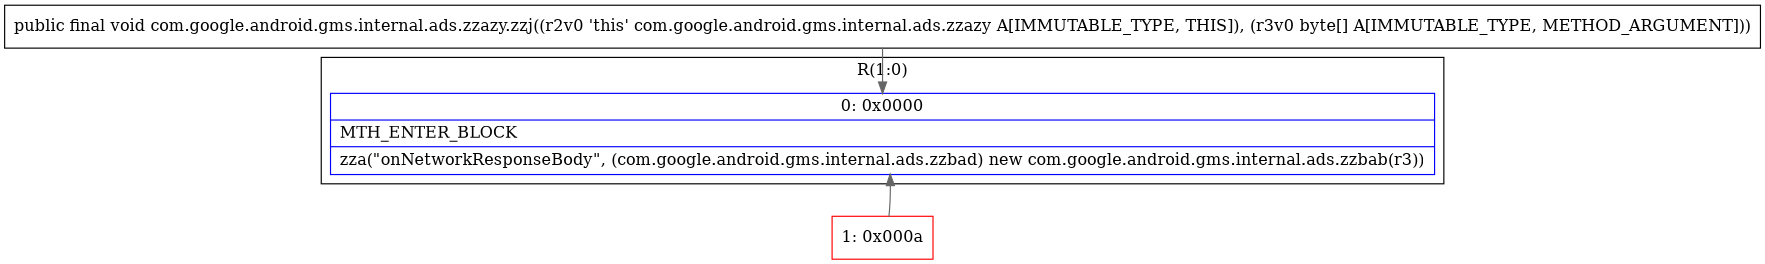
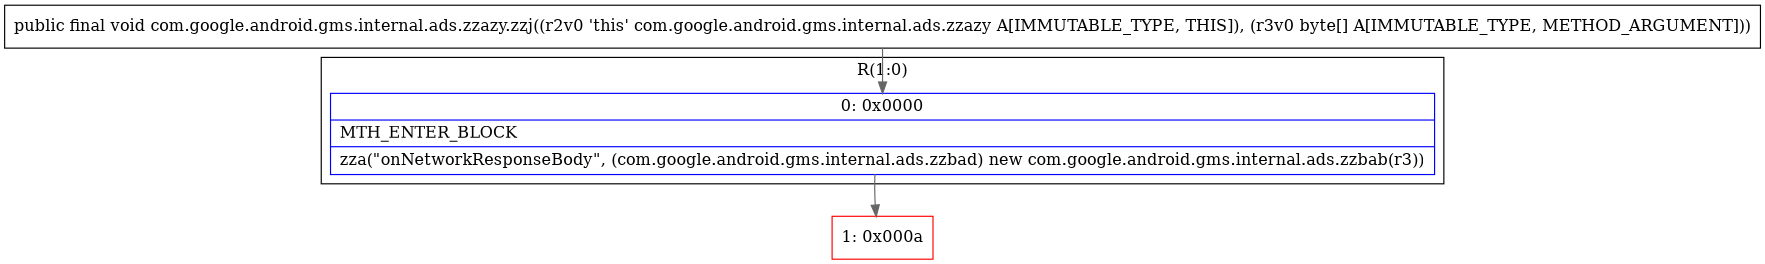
edge "1: 0x000a" -> "0: 0x0000": reversed
